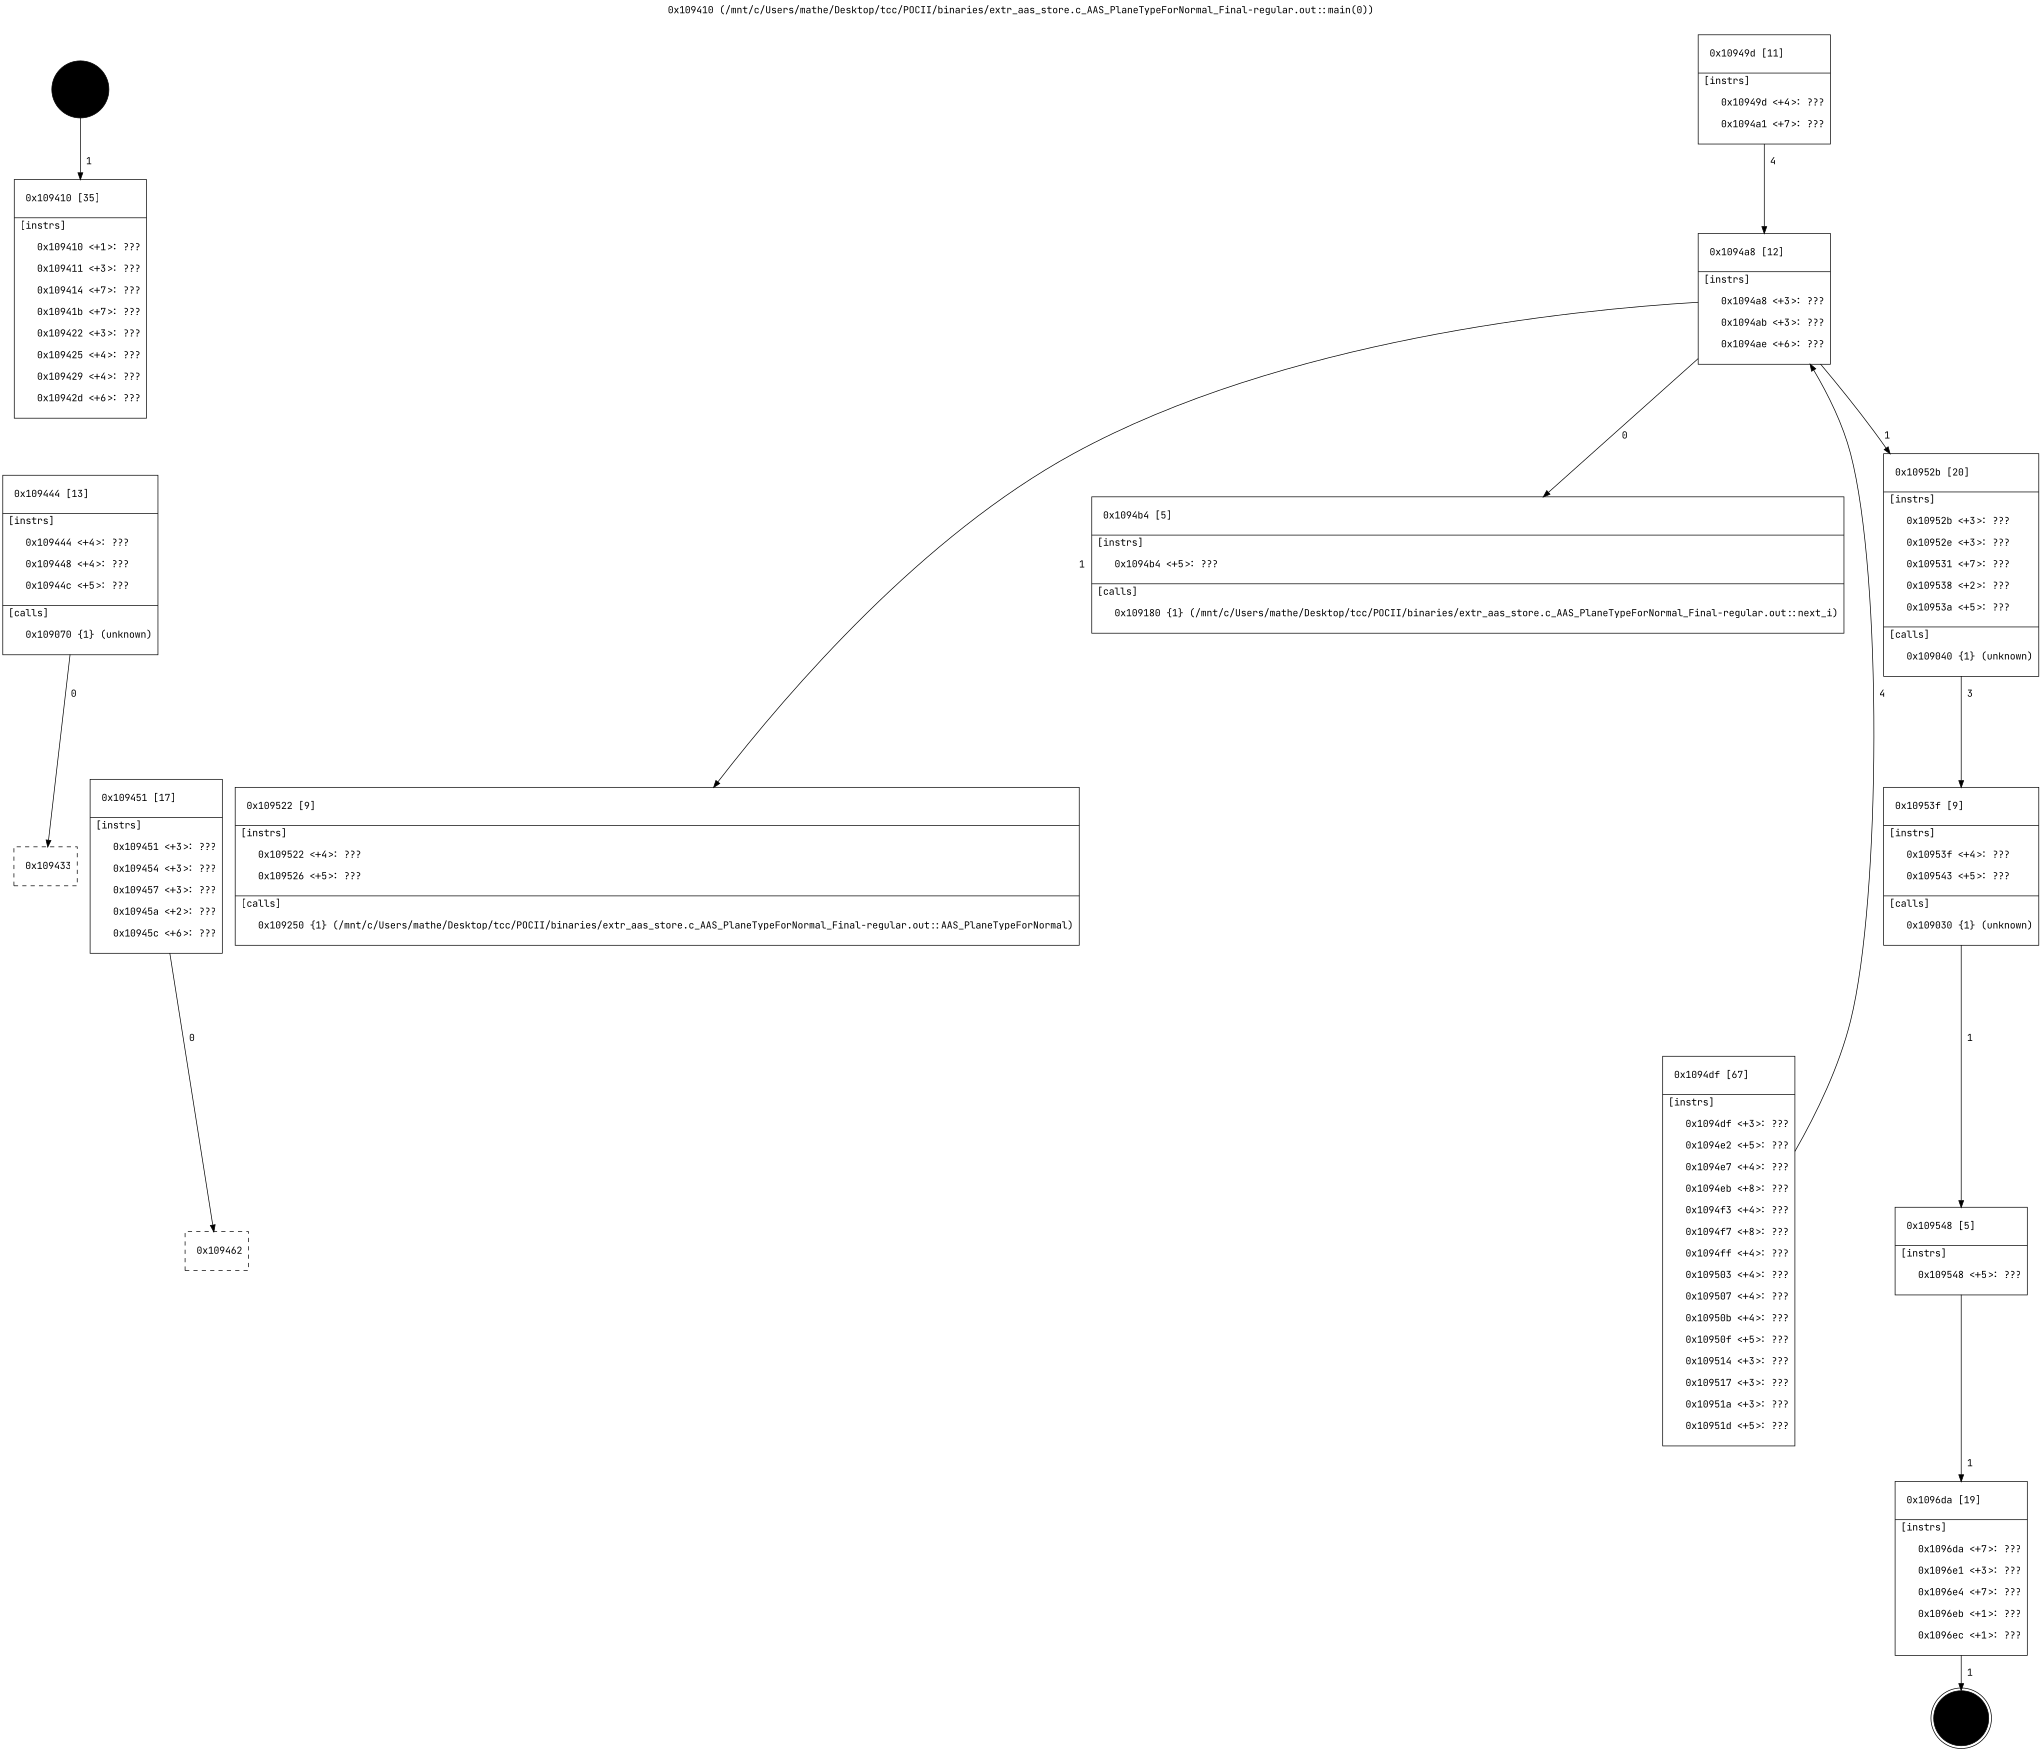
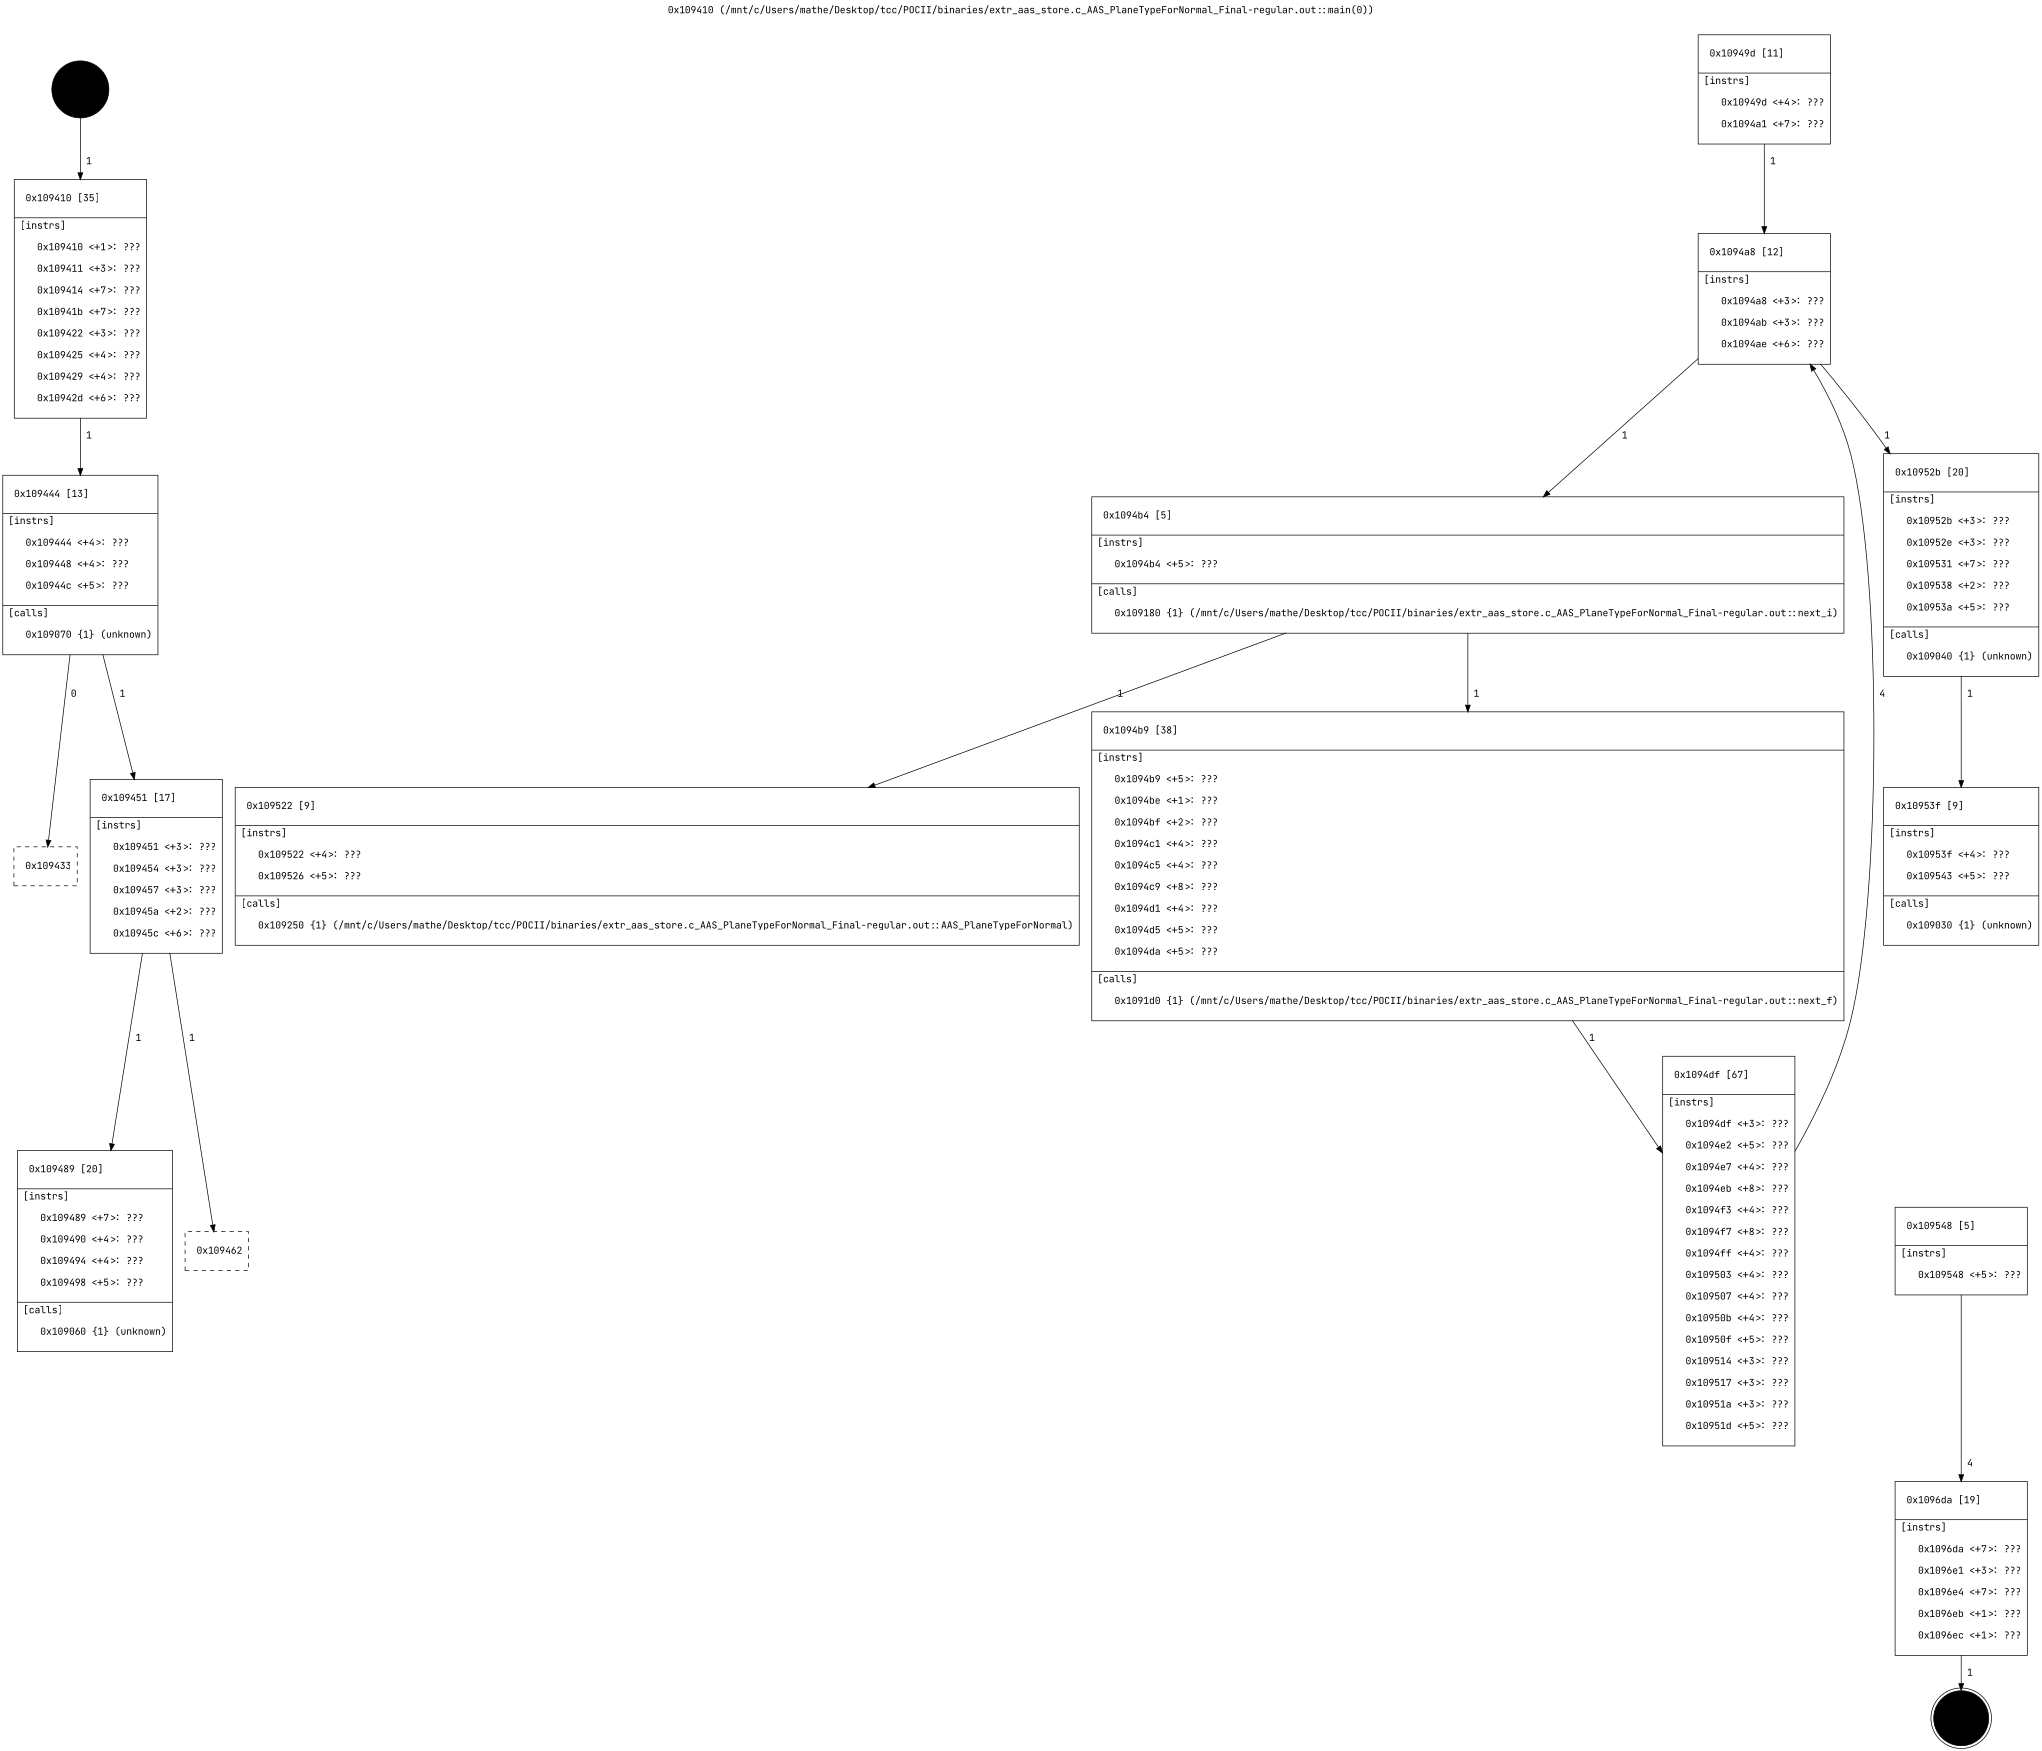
edge "0x10949d [11]" -> "0x1094a8 [12]": label " 4" -> " 1"
edge "0x1094a8 [12]" -> "0x109522 [9]": now "0x1094b4 [5]" -> "0x109522 [9]"
edge "0x1094a8 [12]" -> "0x1094b4 [5]": label " 0" -> " 1"
edge "0x109410 [35]" -> "0x109444 [13]": added, label "1"
edge "0x10952b [20]" -> "0x10953f [9]": label " 3" -> " 1"
edge "0x109444 [13]" -> "0x109451 [17]": added, label "1"
node "0x1094b9 [38]": added
edge "0x109451 [17]" -> "0x109462": label " 0" -> " 1"
edge "0x10953f [9]" -> "0x109548 [5]": removed, label "1"
node "0x109489 [20]": added
edge "0x109548 [5]" -> "0x1096da [19]": label " 1" -> " 4"
